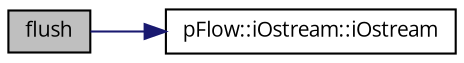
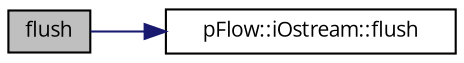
node "pFlow::iOstream::iOstream": label "pFlow::iOstream::iOstream" -> "pFlow::iOstream::flush"
